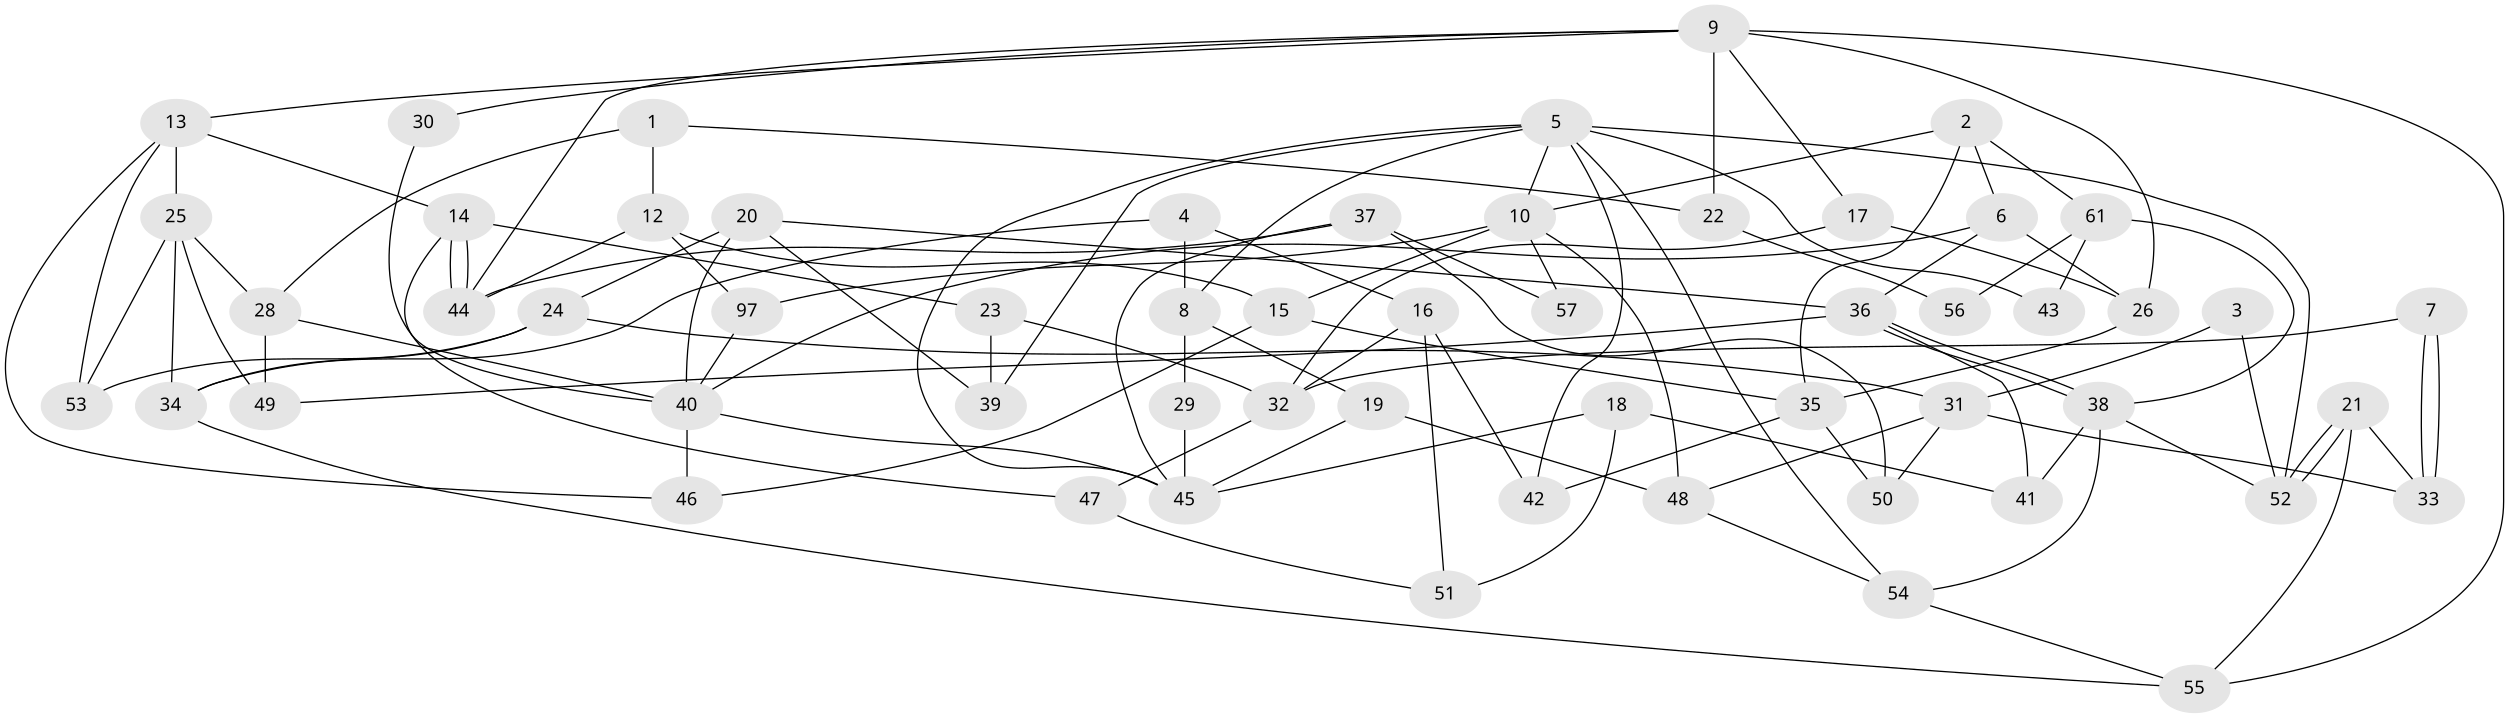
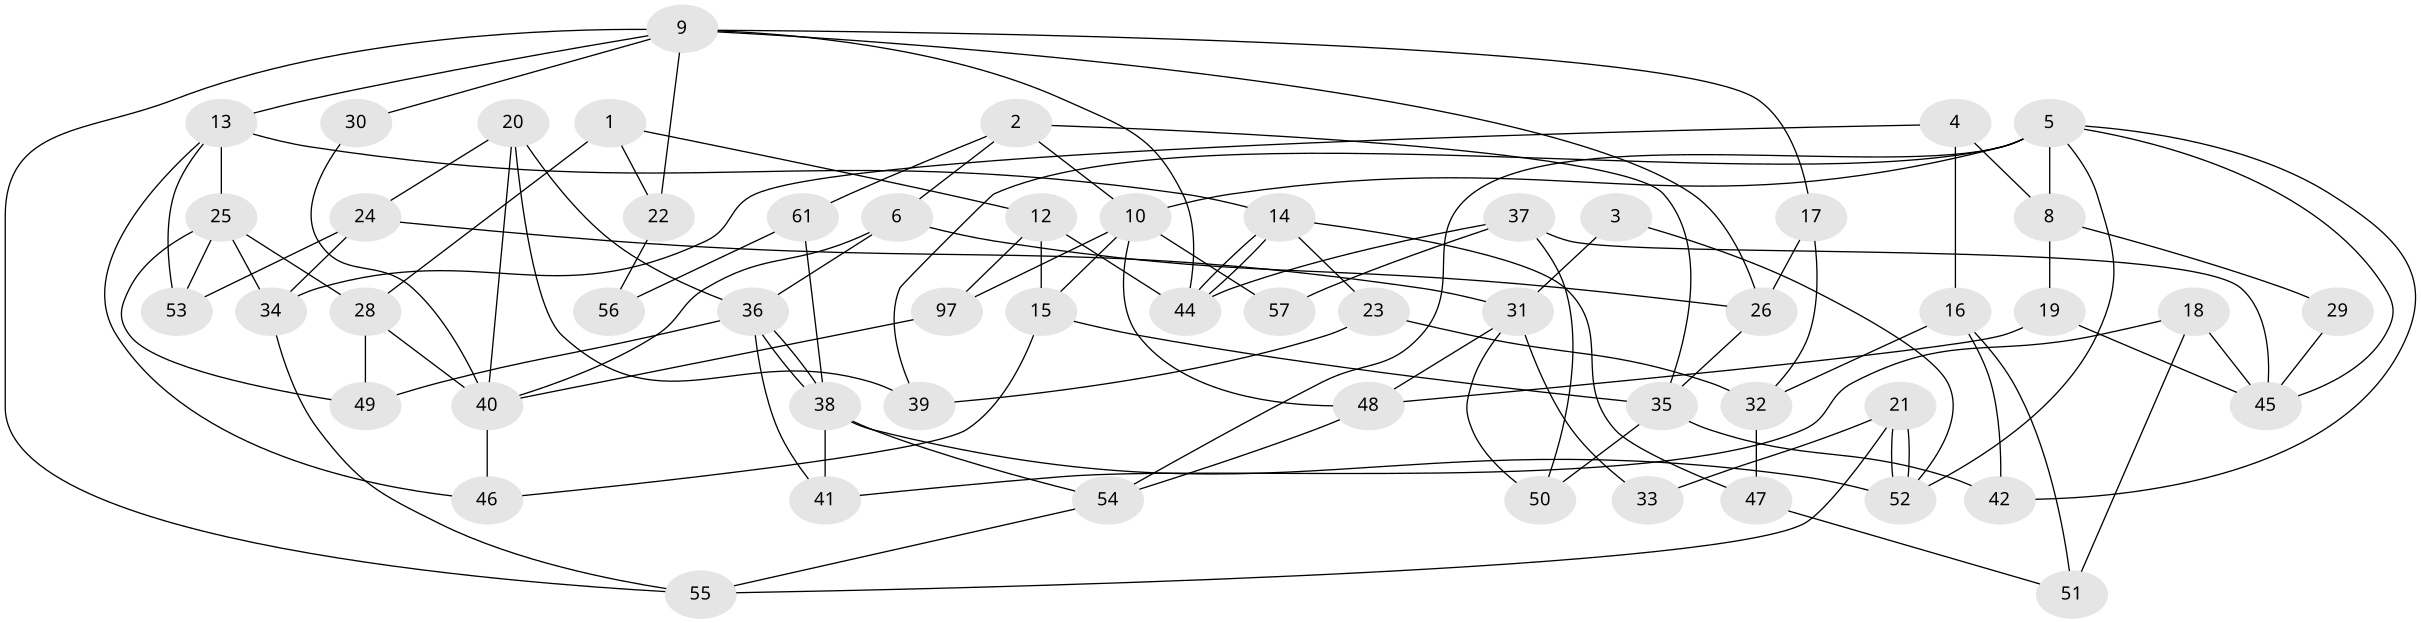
node "43": removed
node "7": removed
edge "40" -- "45": removed
